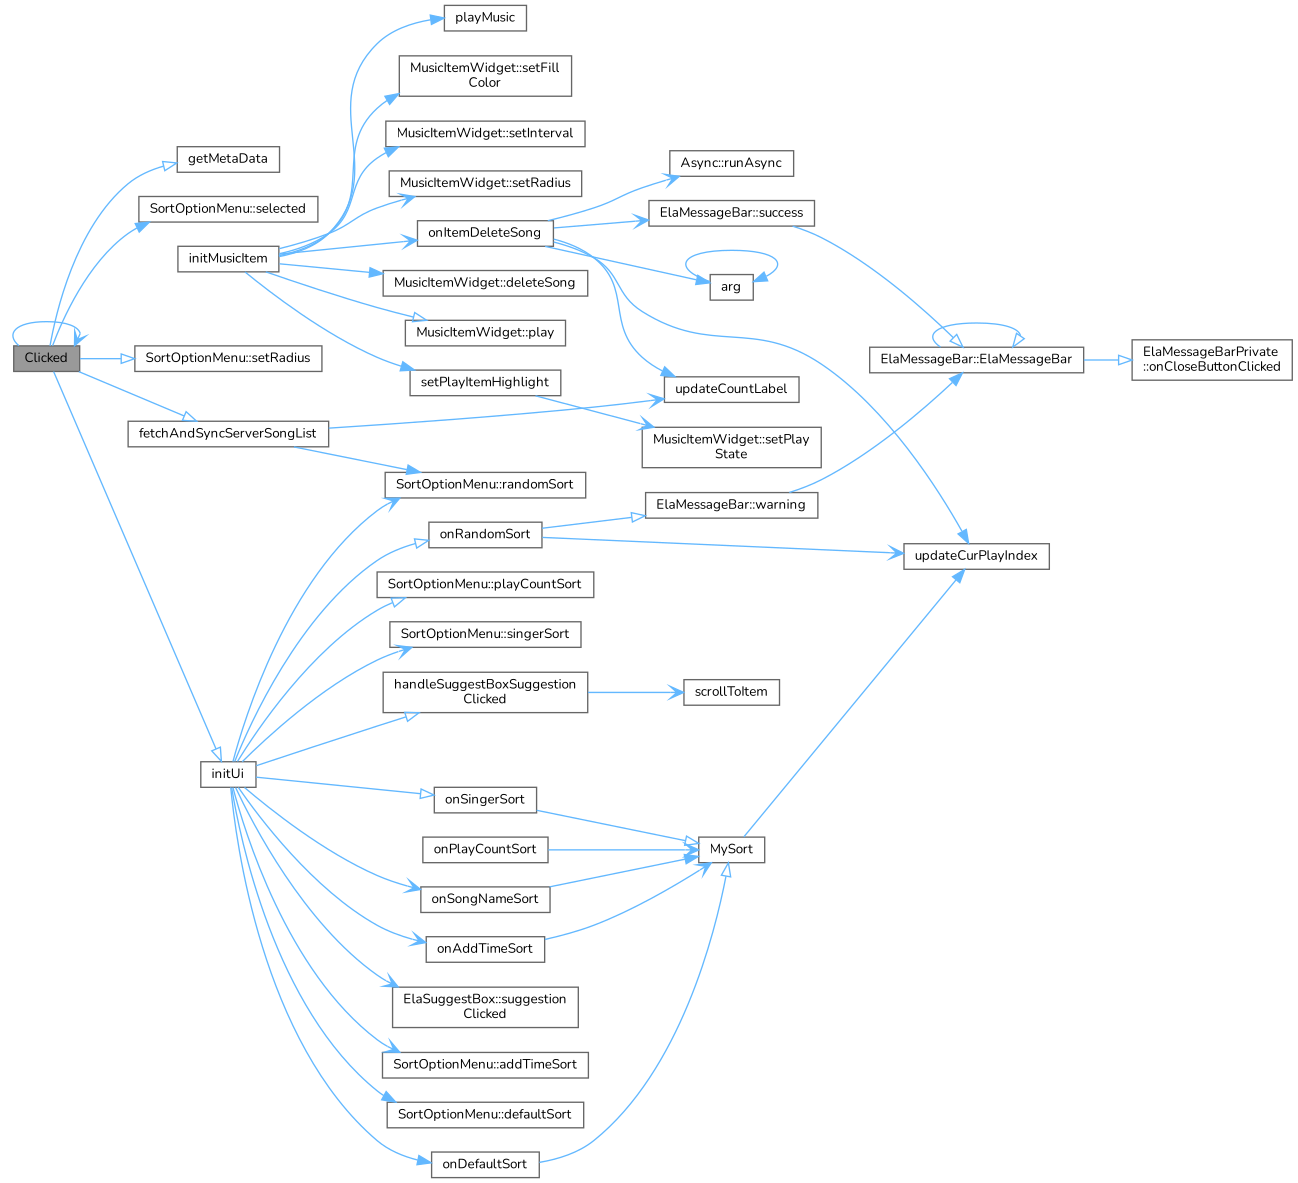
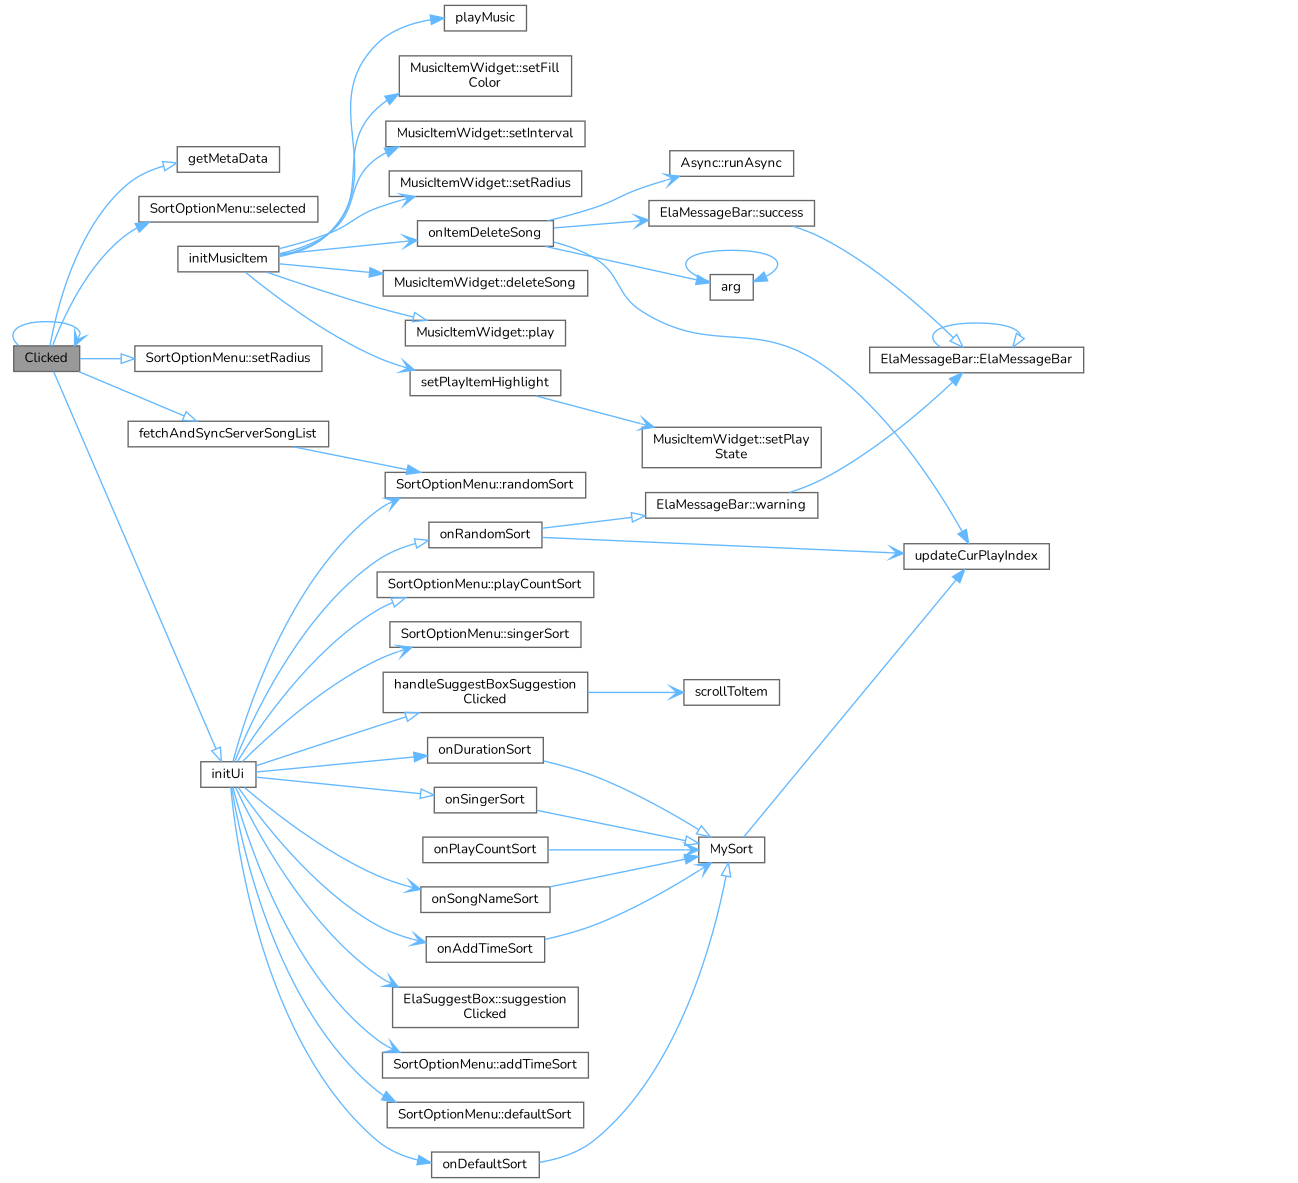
edge "initMusicItem" -> "setPlayItemHighlight": arrowhead normal -> vee
node "ElaMessageBarPrivate ::onCloseButtonClicked": removed
node "updateCountLabel": removed
node "onDurationSort": added
